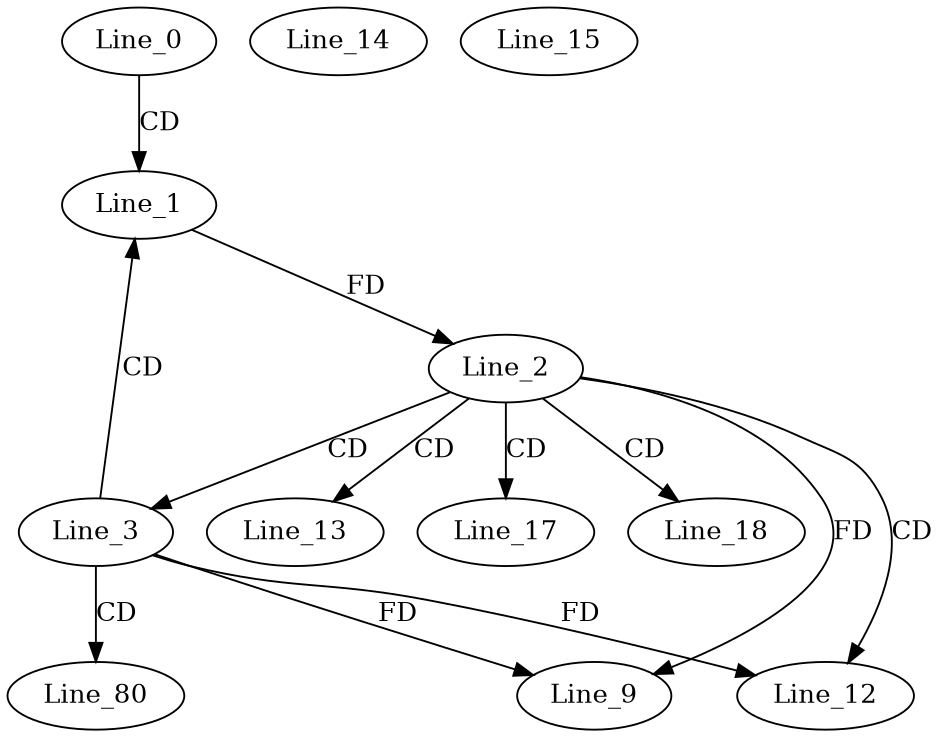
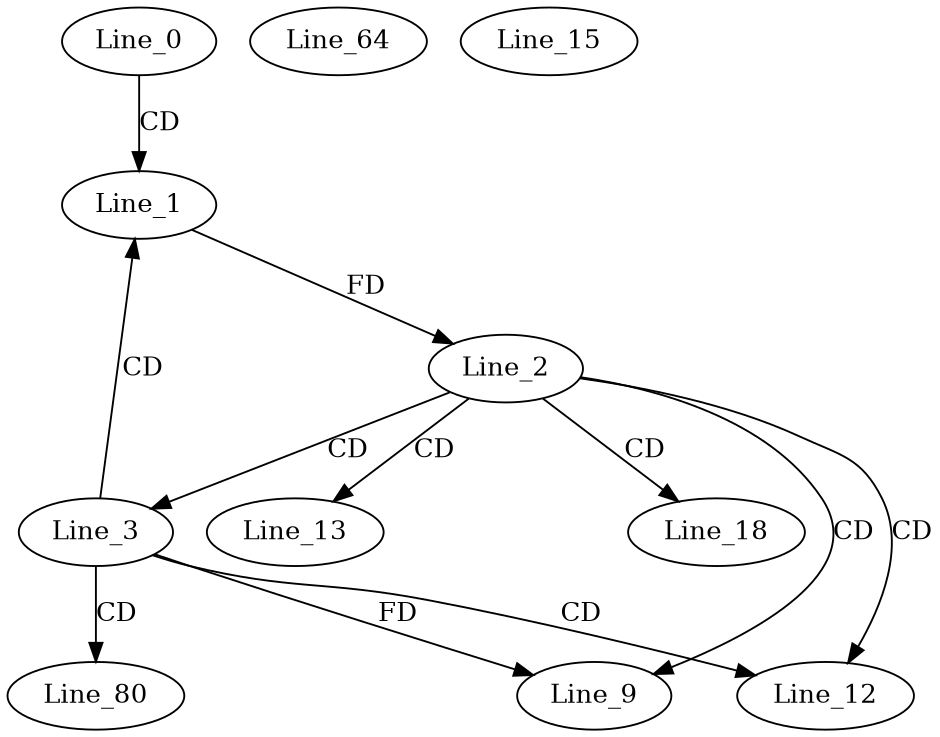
node "Line_14": label "Line_14" -> "Line_64"
node "Line_17": removed
edge "Line_2" -> "Line_9": label "FD" -> "CD"
edge "Line_3" -> "Line_12": label "FD" -> "CD"
